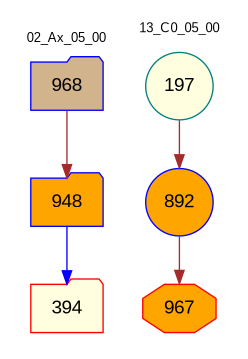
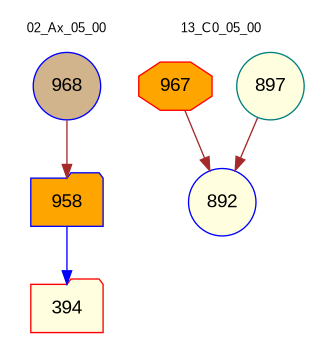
node "968": shape folder -> circle
node "197": label "197" -> "897"
node "948": label "948" -> "958"
node "892": fillcolor orange -> lightyellow
edge "892" -> "967": reversed
